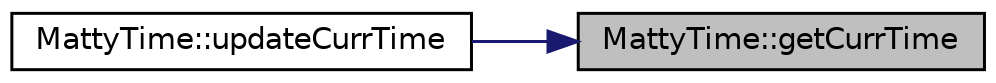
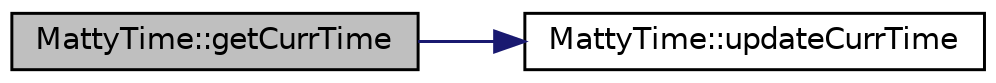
edge "MattyTime::updateCurrTime" -> "MattyTime::getCurrTime": reversed
